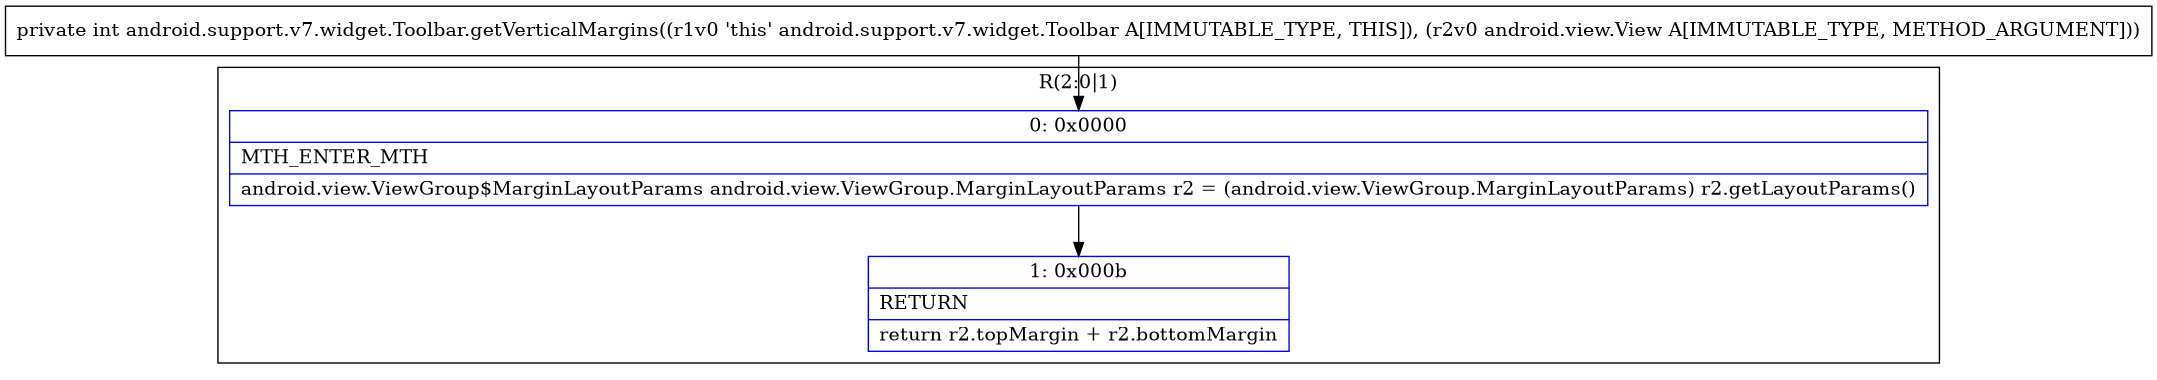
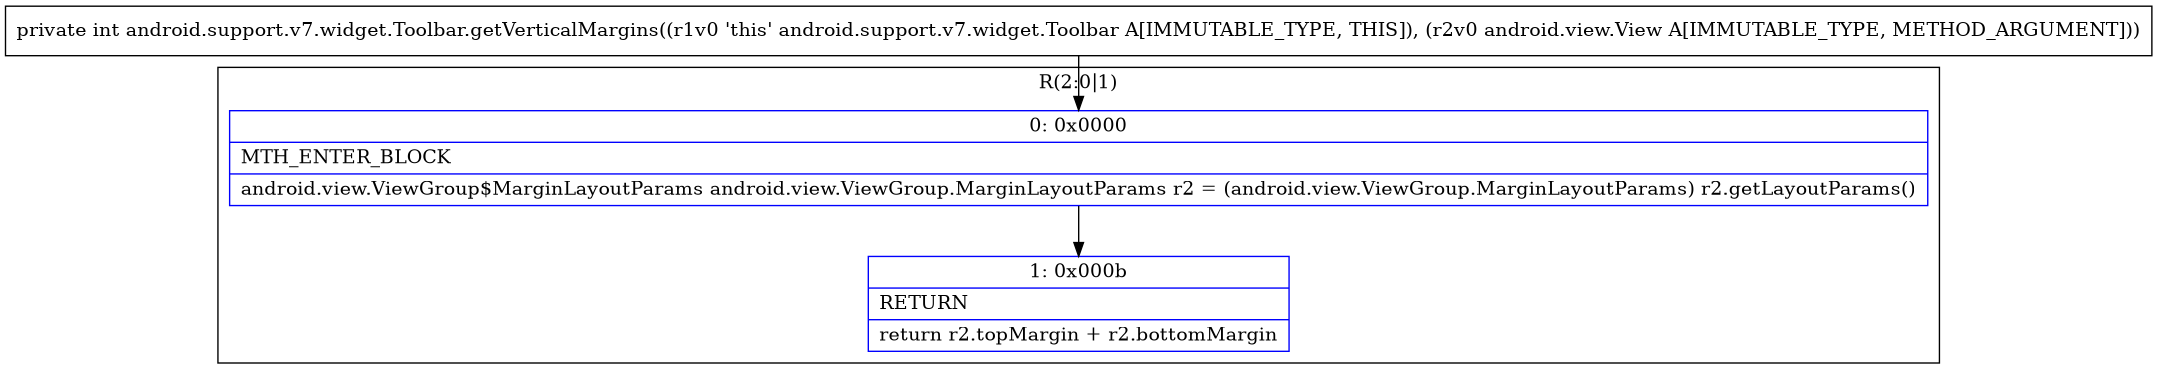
node "0: 0x0000": text "MTH_ENTER_MTH" -> "MTH_ENTER_BLOCK"
